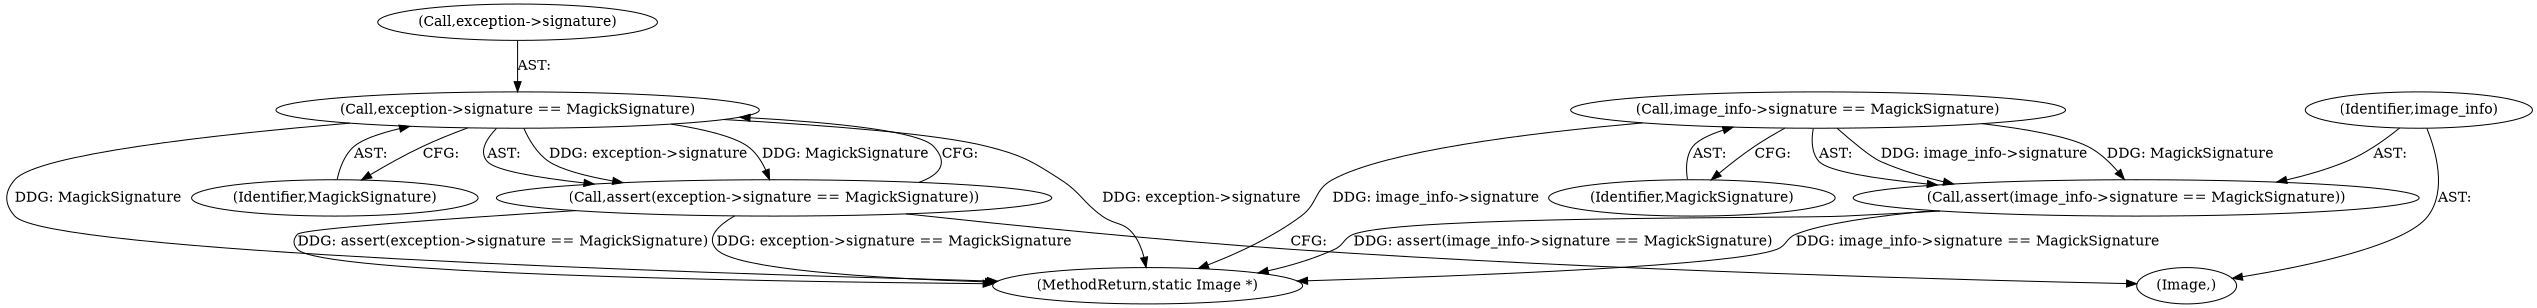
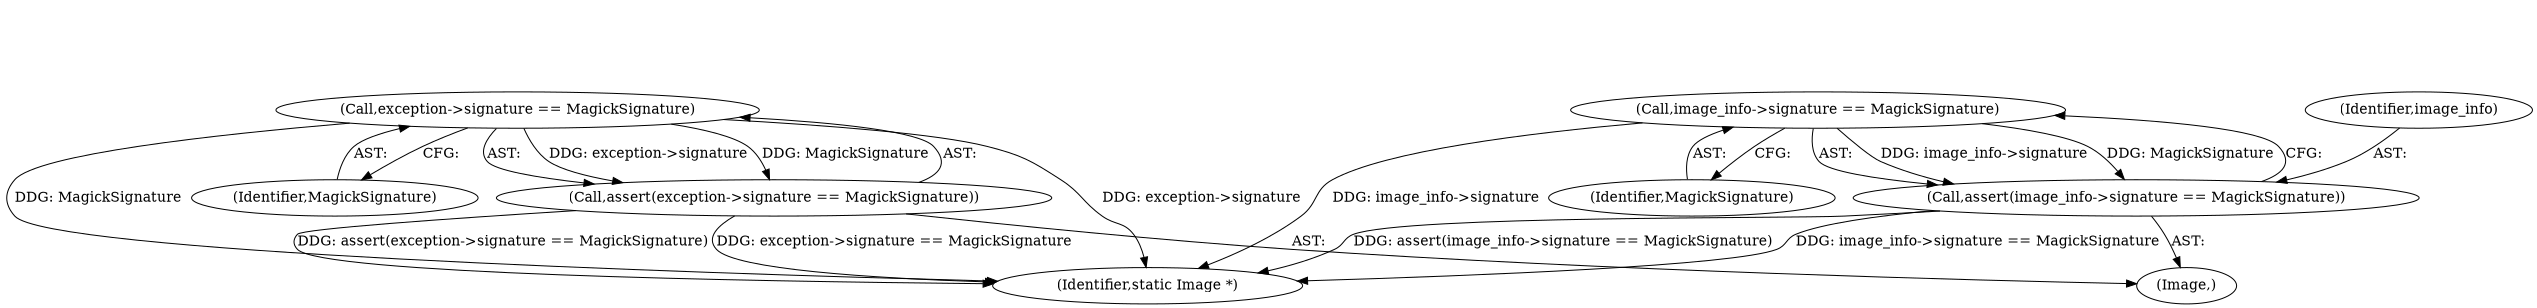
node "(Call,exception->signature)": removed
edge "(Call,assert(image_info->signature == MagickSignature))" -> "(Call,image_info->signature == MagickSignature)": added, label "CFG:"
edge "(Call,assert(exception->signature == MagickSignature))" -> "(Call,exception->signature == MagickSignature)": label "CFG: " -> "AST: "
edge "(Call,assert(exception->signature == MagickSignature))" -> "(Image,)": label "CFG: " -> "AST: "
edge "(Identifier,image_info)" -> "(Image,)": now "(Call,assert(image_info->signature == MagickSignature))" -> "(Image,)"
node "(MethodReturn,static Image *)": label "(MethodReturn,static Image *)" -> "(Identifier,static Image *)"
